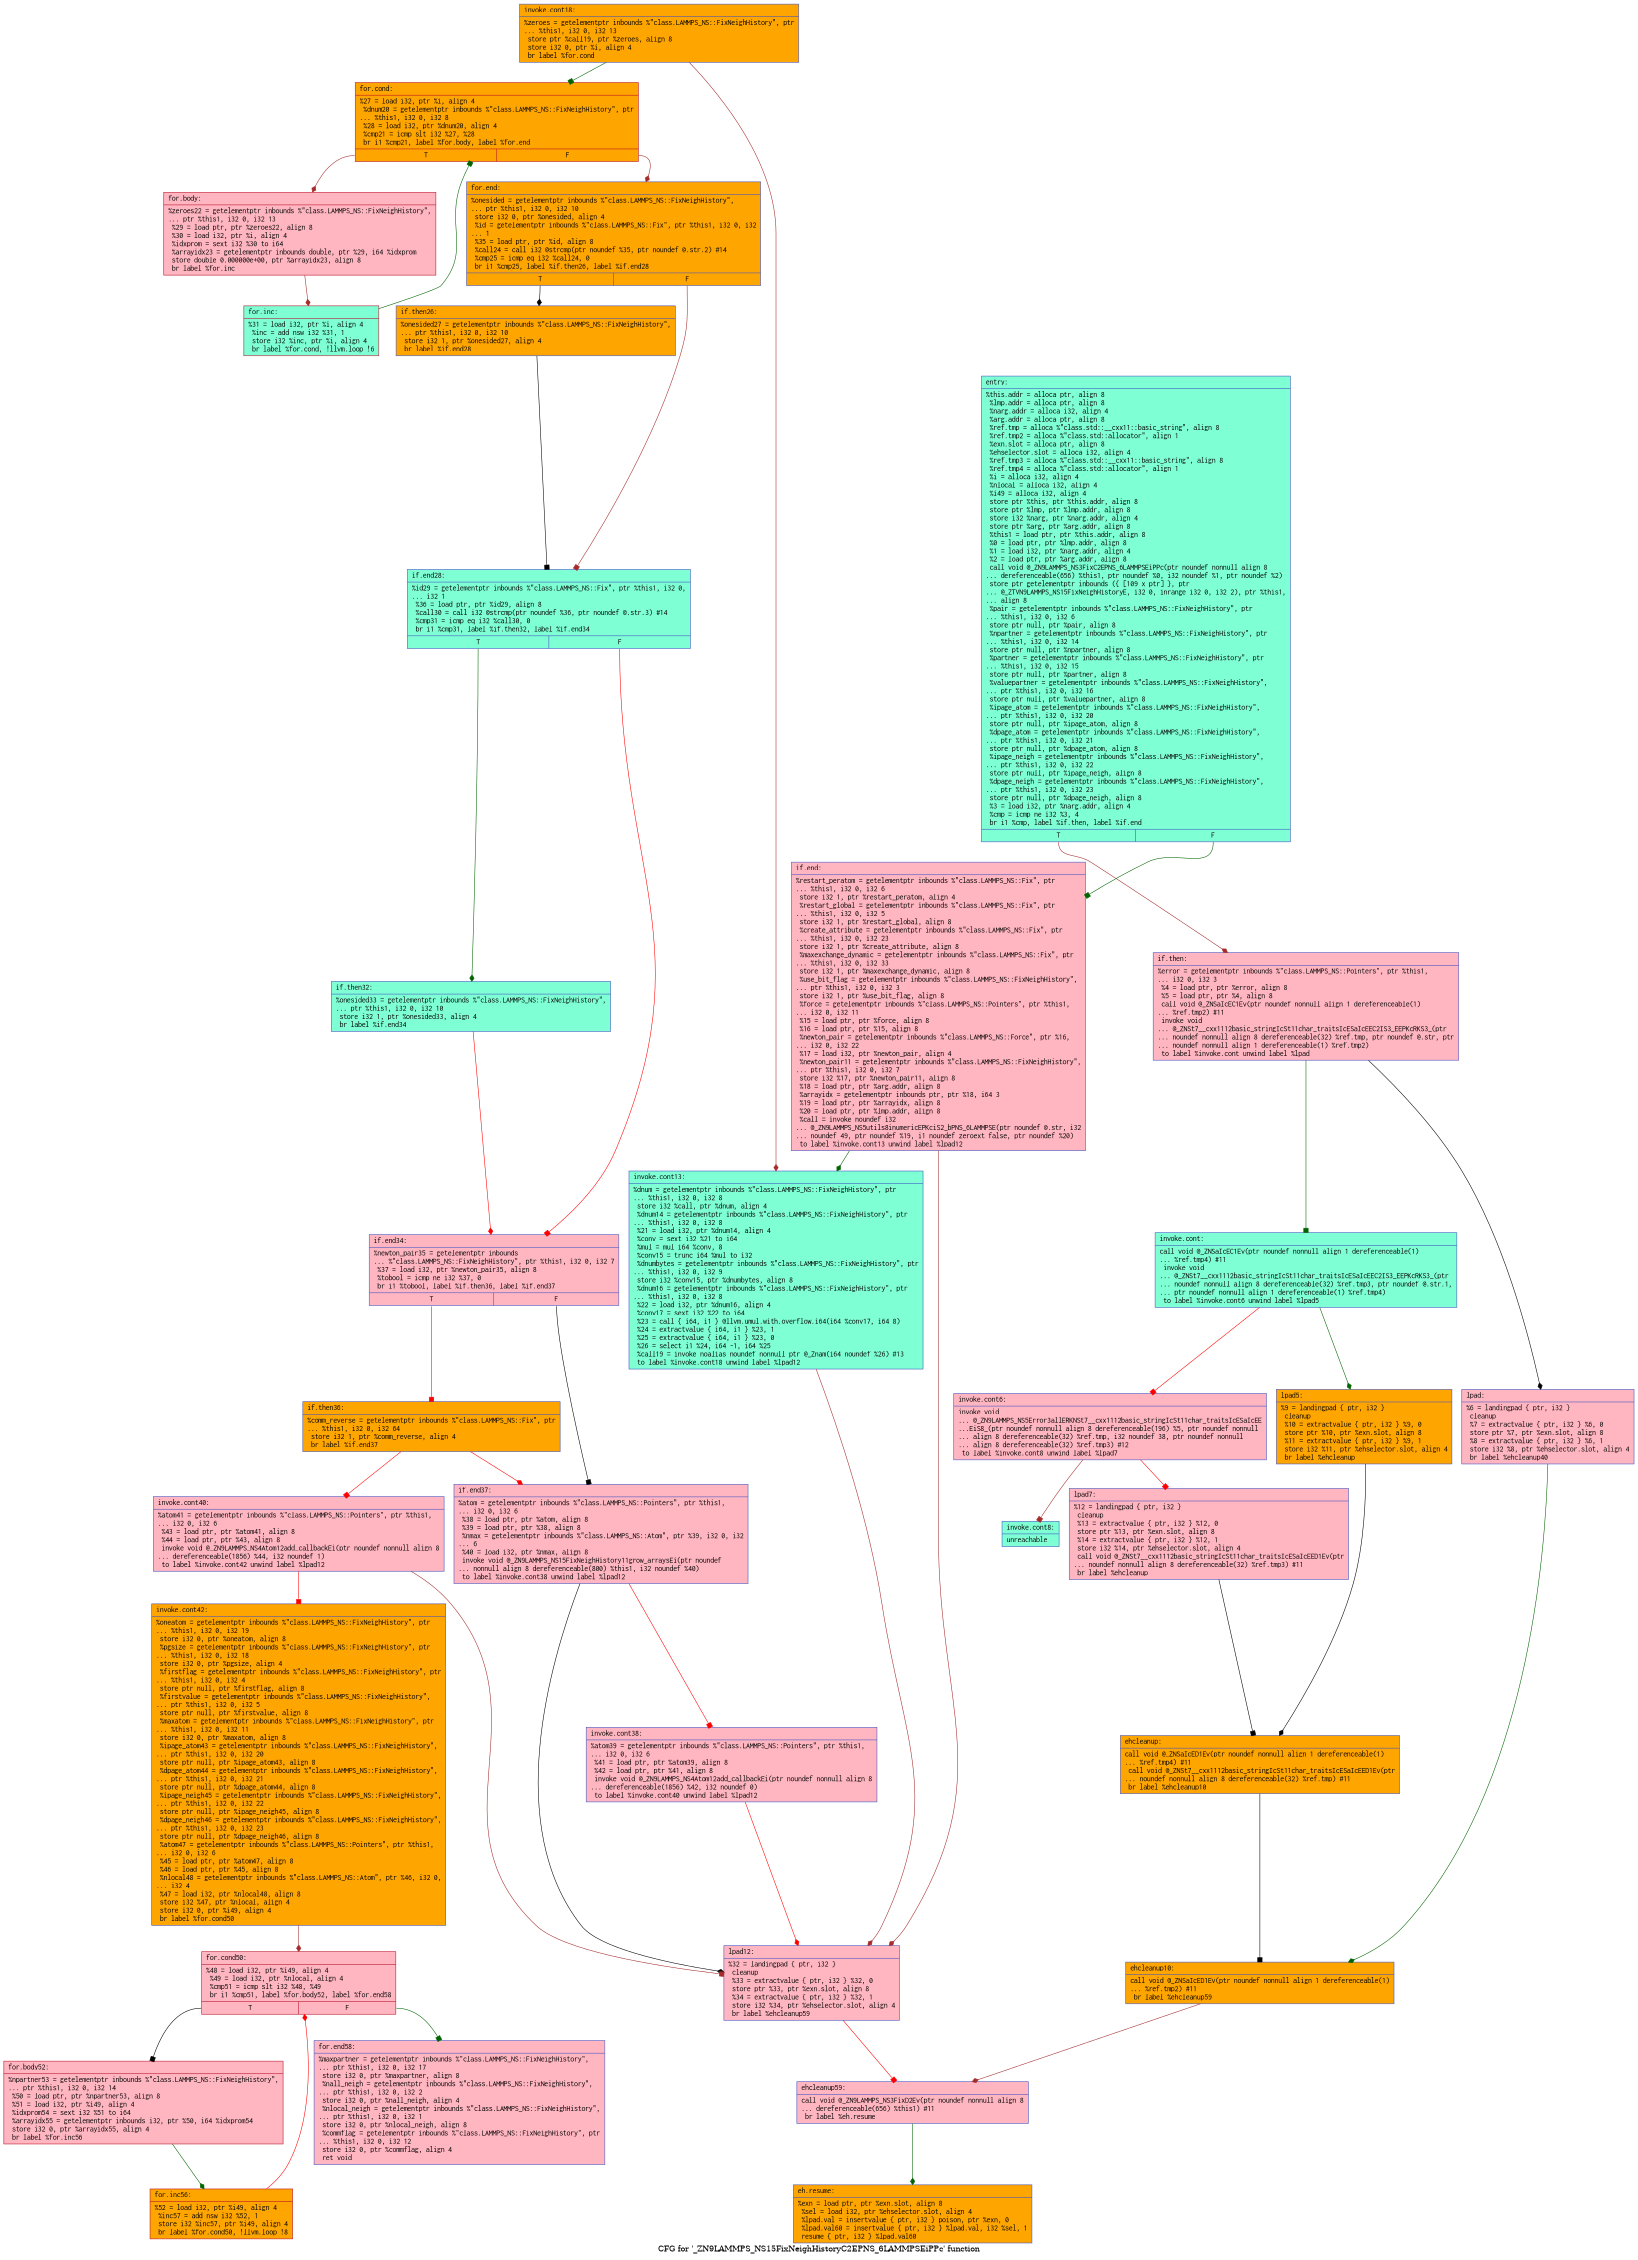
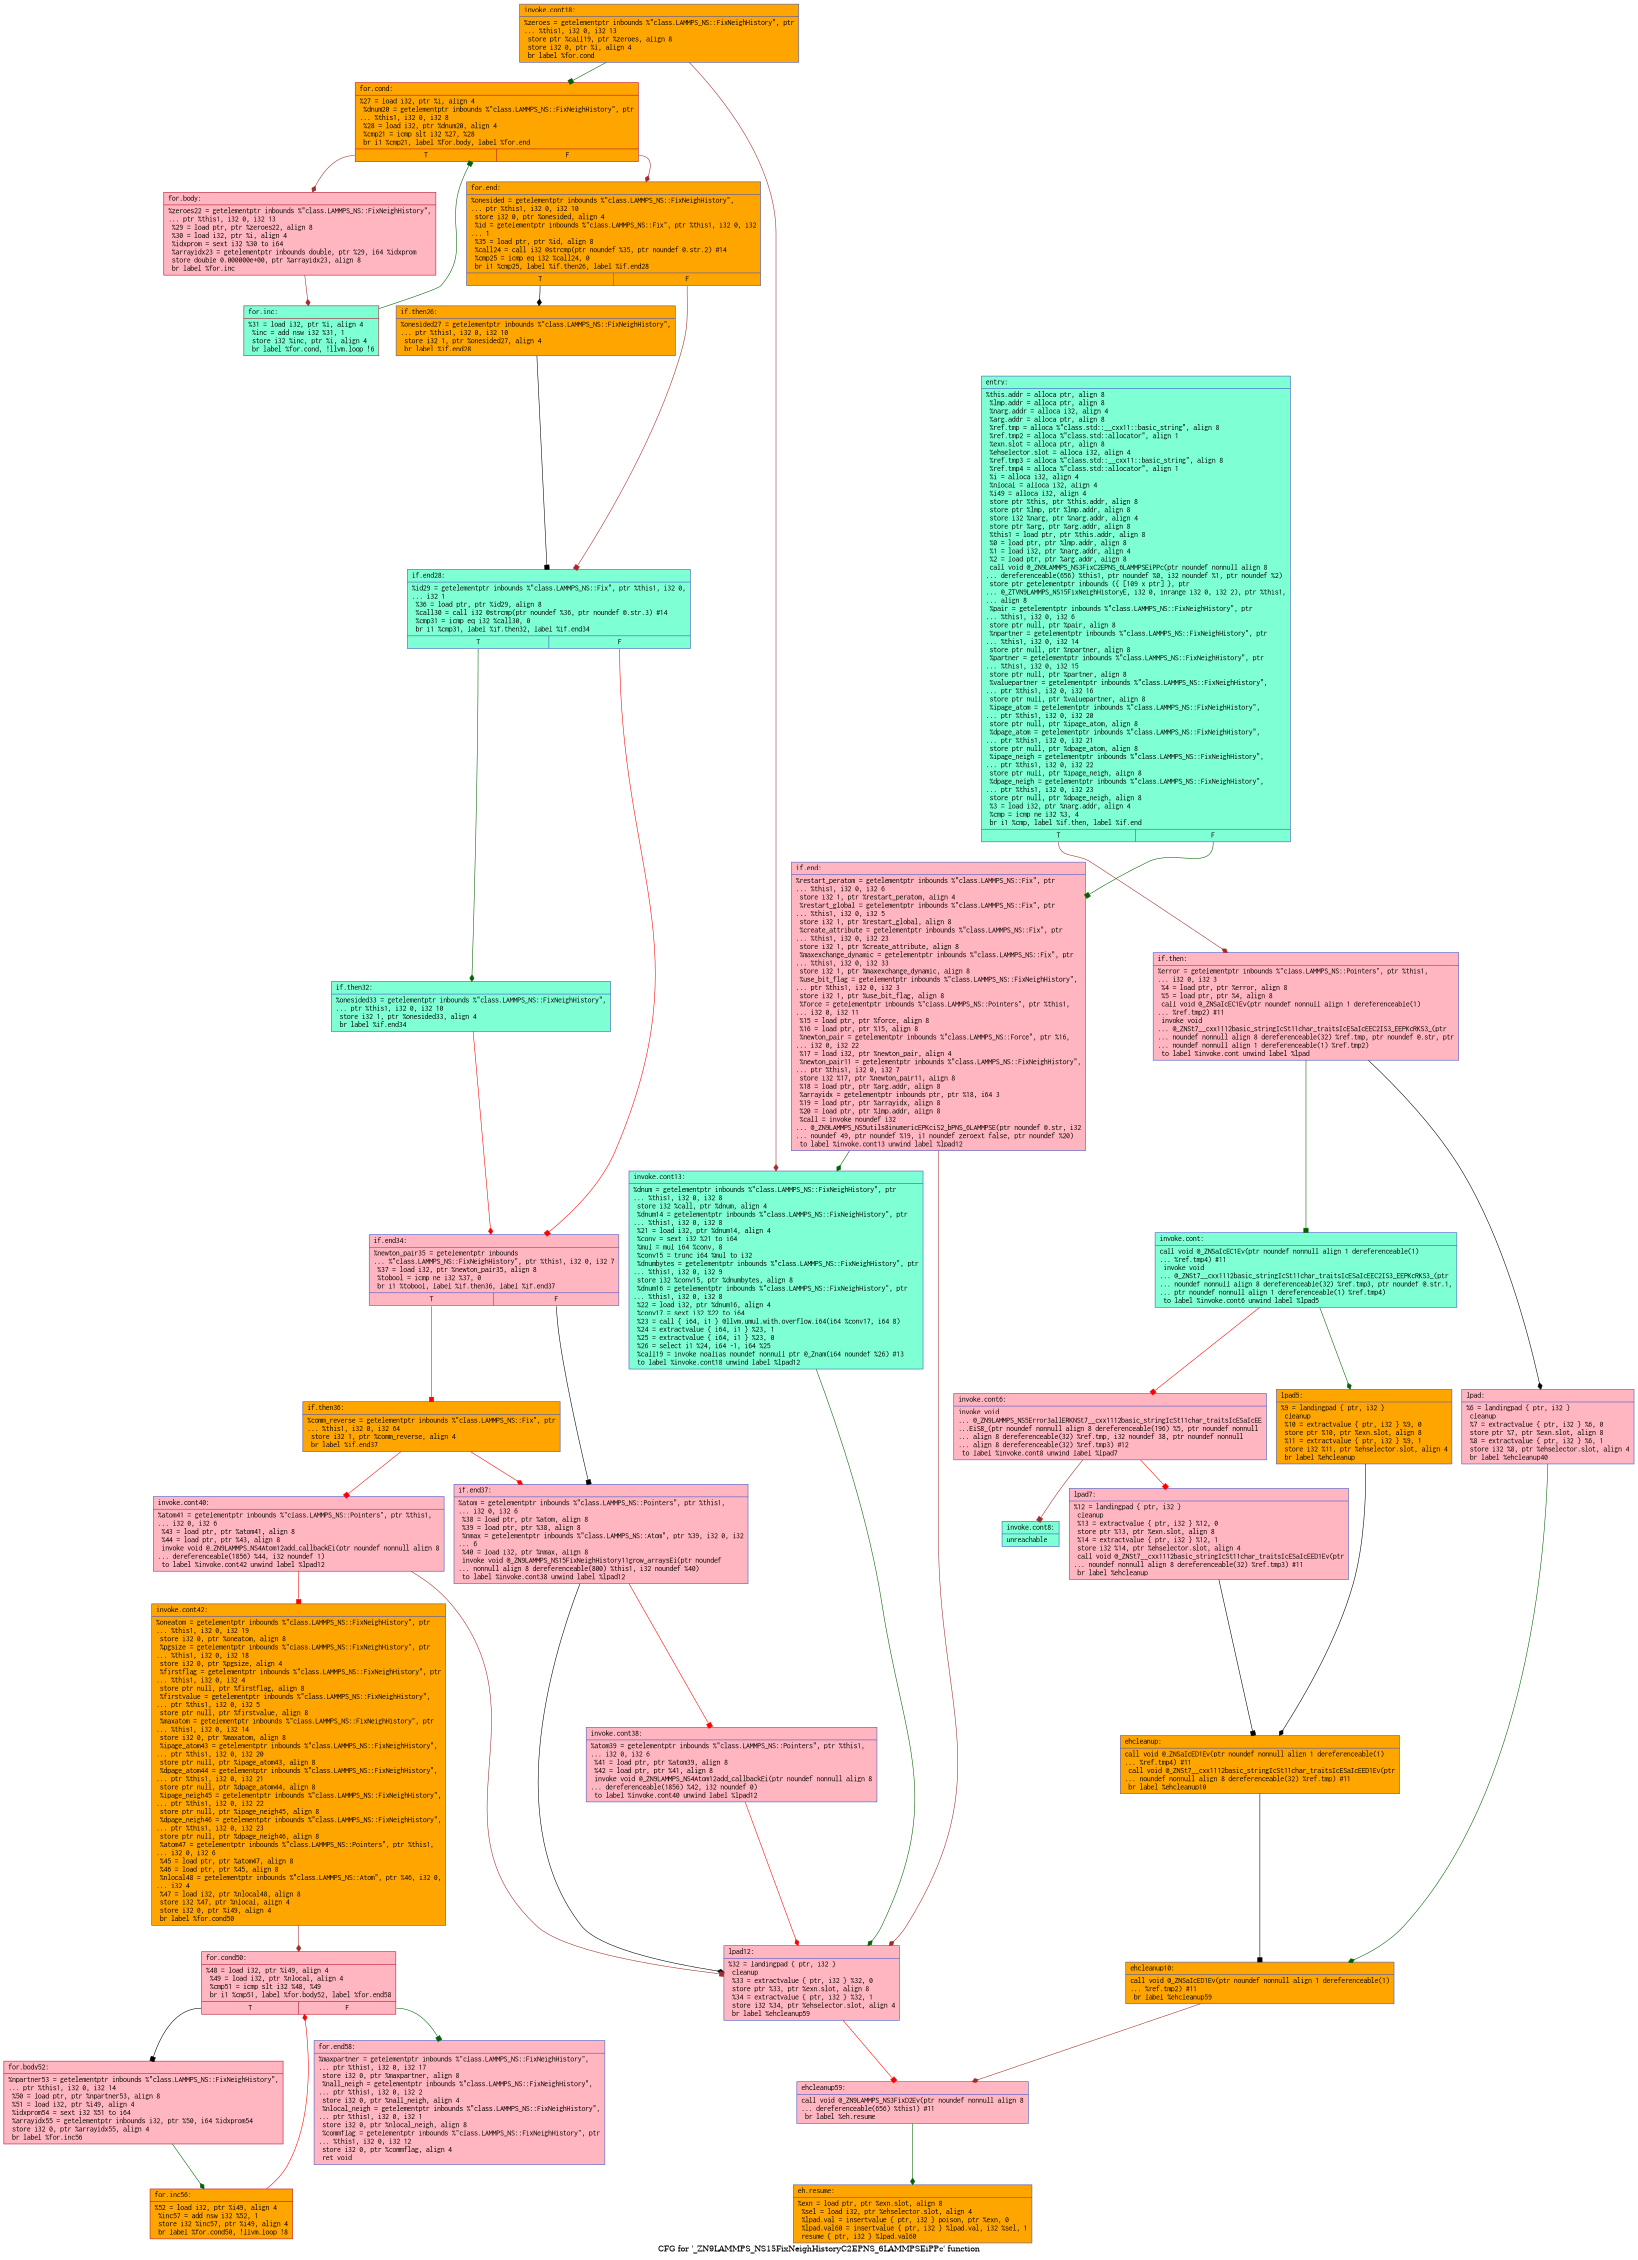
edge "invoke.cont13:" -> "lpad12:": color brown -> darkgreen
node "invoke.cont42:": text "... %this1, i32 0, i32 11" -> "... %this1, i32 0, i32 14"
